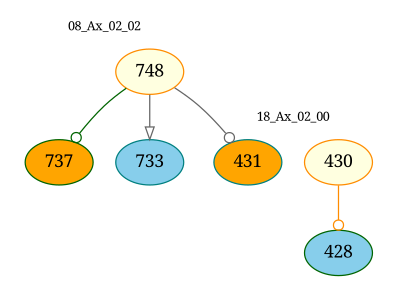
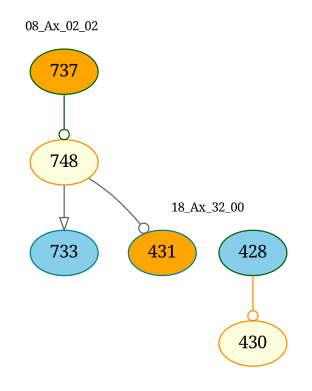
edge "748" -> "737": reversed
cluster "18_Ax_02_00": label "18_Ax_02_00" -> "18_Ax_32_00"
edge "430" -> "428": reversed
